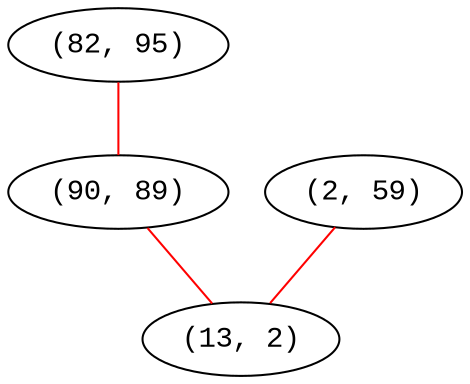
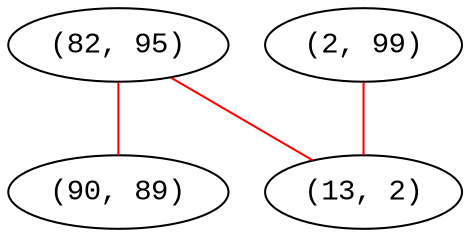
node "(2, 59)": label "(2, 59)" -> "(2, 99)"
edge "(90, 89)" -- "(13, 2)": now "(82, 95)" -- "(13, 2)"
